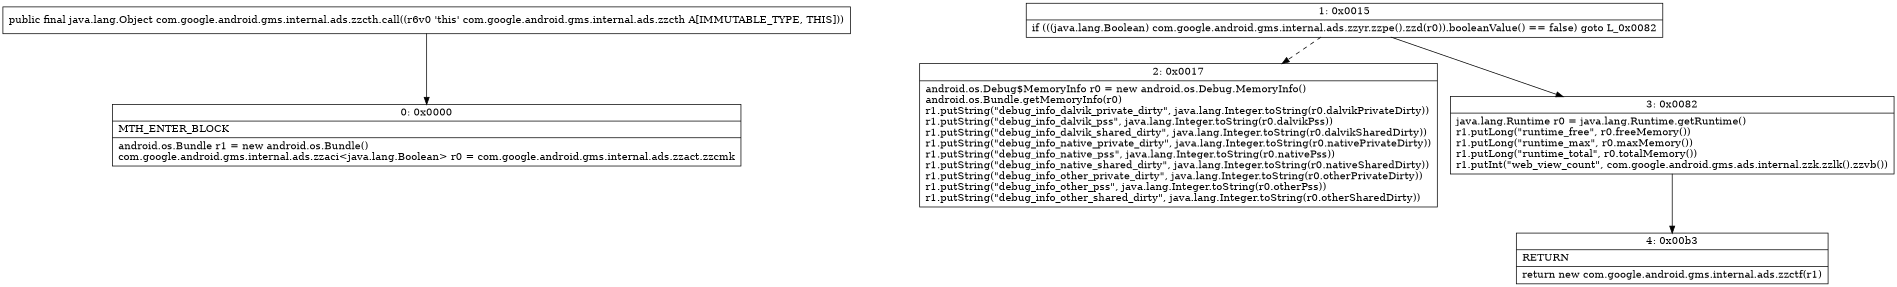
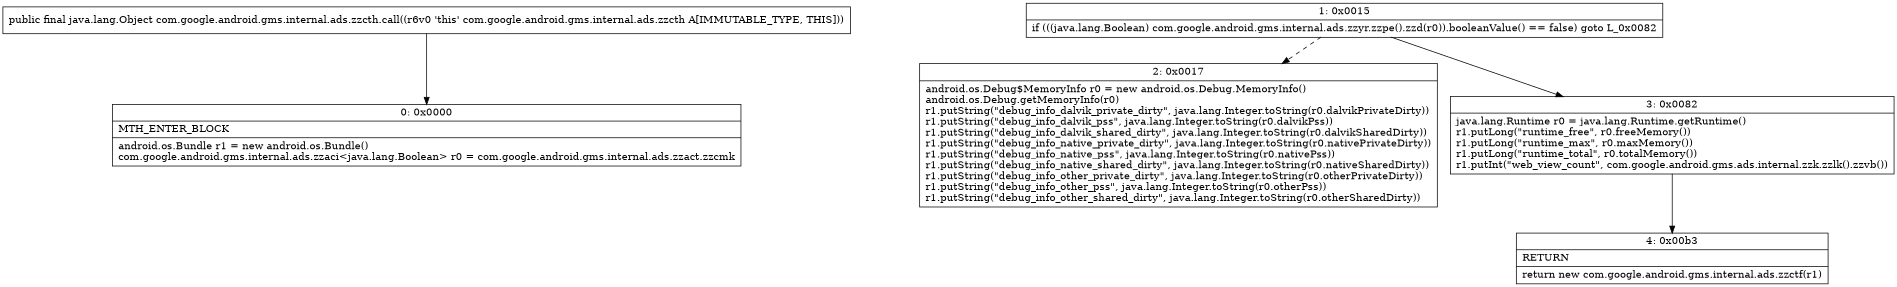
node "2: 0x0017": text "android.os.Bundle.getMemoryInfo(r0)" -> "android.os.Debug.getMemoryInfo(r0)"
